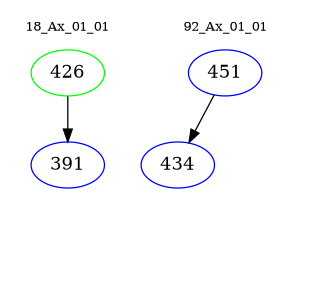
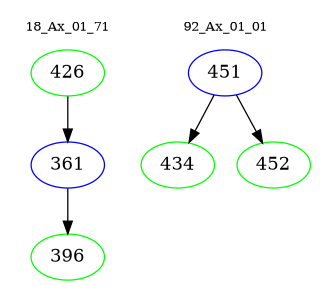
cluster "18_Ax_01_01": label "18_Ax_01_01" -> "18_Ax_01_71"
node "391": label "391" -> "361"
node "434": color blue -> green
node "452": added
node "396": added
